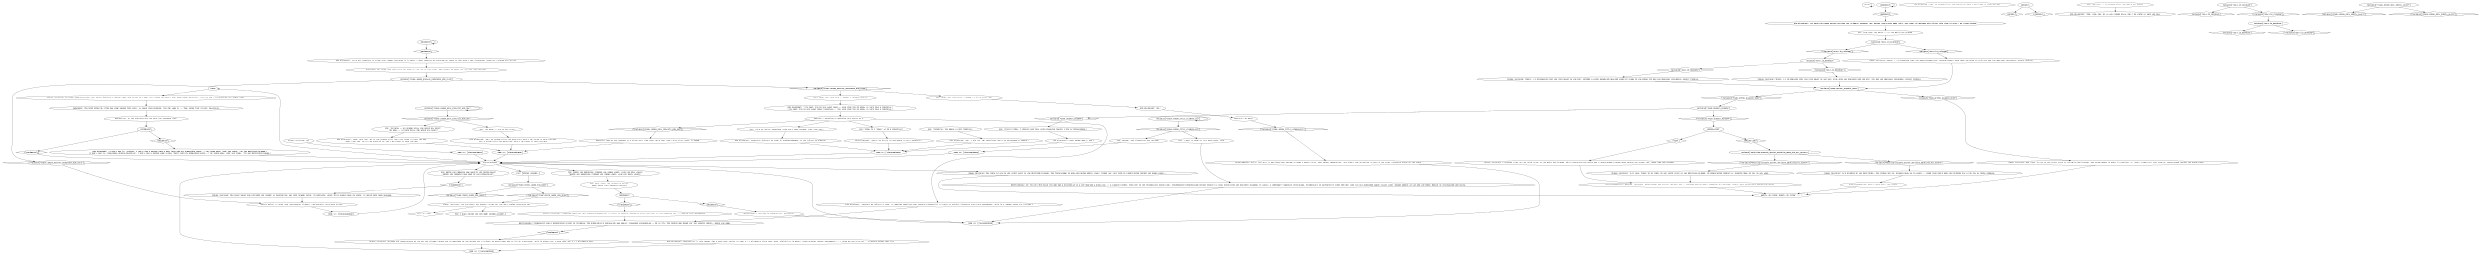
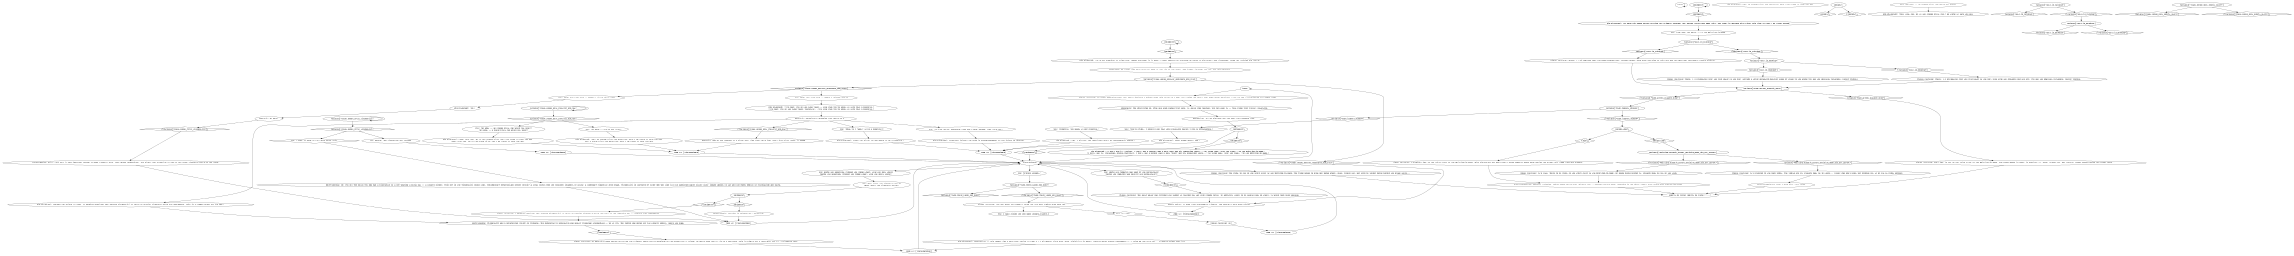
node "You: I want to know *a lot* more about this.": shape ellipse -> diamond
edge "You: Oh right..." -> "Visual Calculus: So?": added
